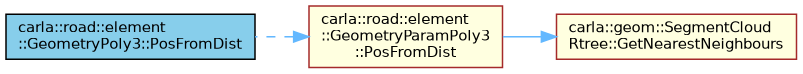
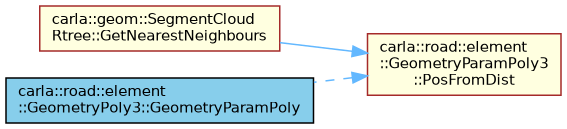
node "carla::road::element ::GeometryPoly3::PosFromDist": label "carla::road::element ::GeometryPoly3::PosFromDist" -> "carla::road::element ::GeometryPoly3::GeometryParamPoly"
edge "carla::road::element ::GeometryParamPoly3 ::PosFromDist" -> "carla::geom::SegmentCloud Rtree::GetNearestNeighbours": reversed
